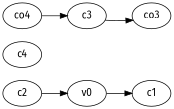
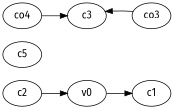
edge "c3" -> "co3": reversed
node "c4": label "c4" -> "c5"
